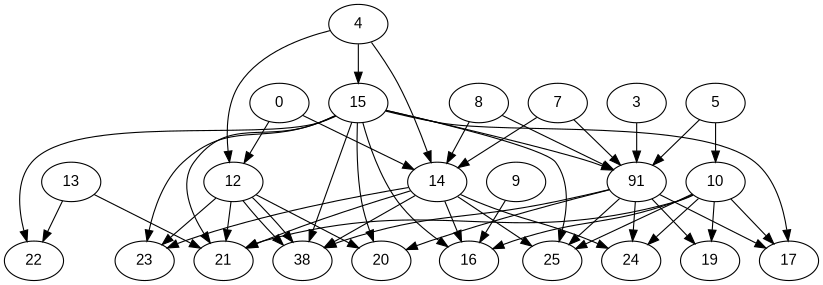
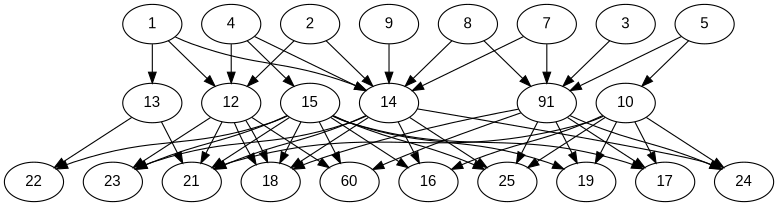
node "1": added
node "0": label "0" -> "2"
edge "15" -> "91": now "15" -> "19"
edge "9" -> "16": now "9" -> "14"
node "38": label "38" -> "18"
node "20": label "20" -> "60"
